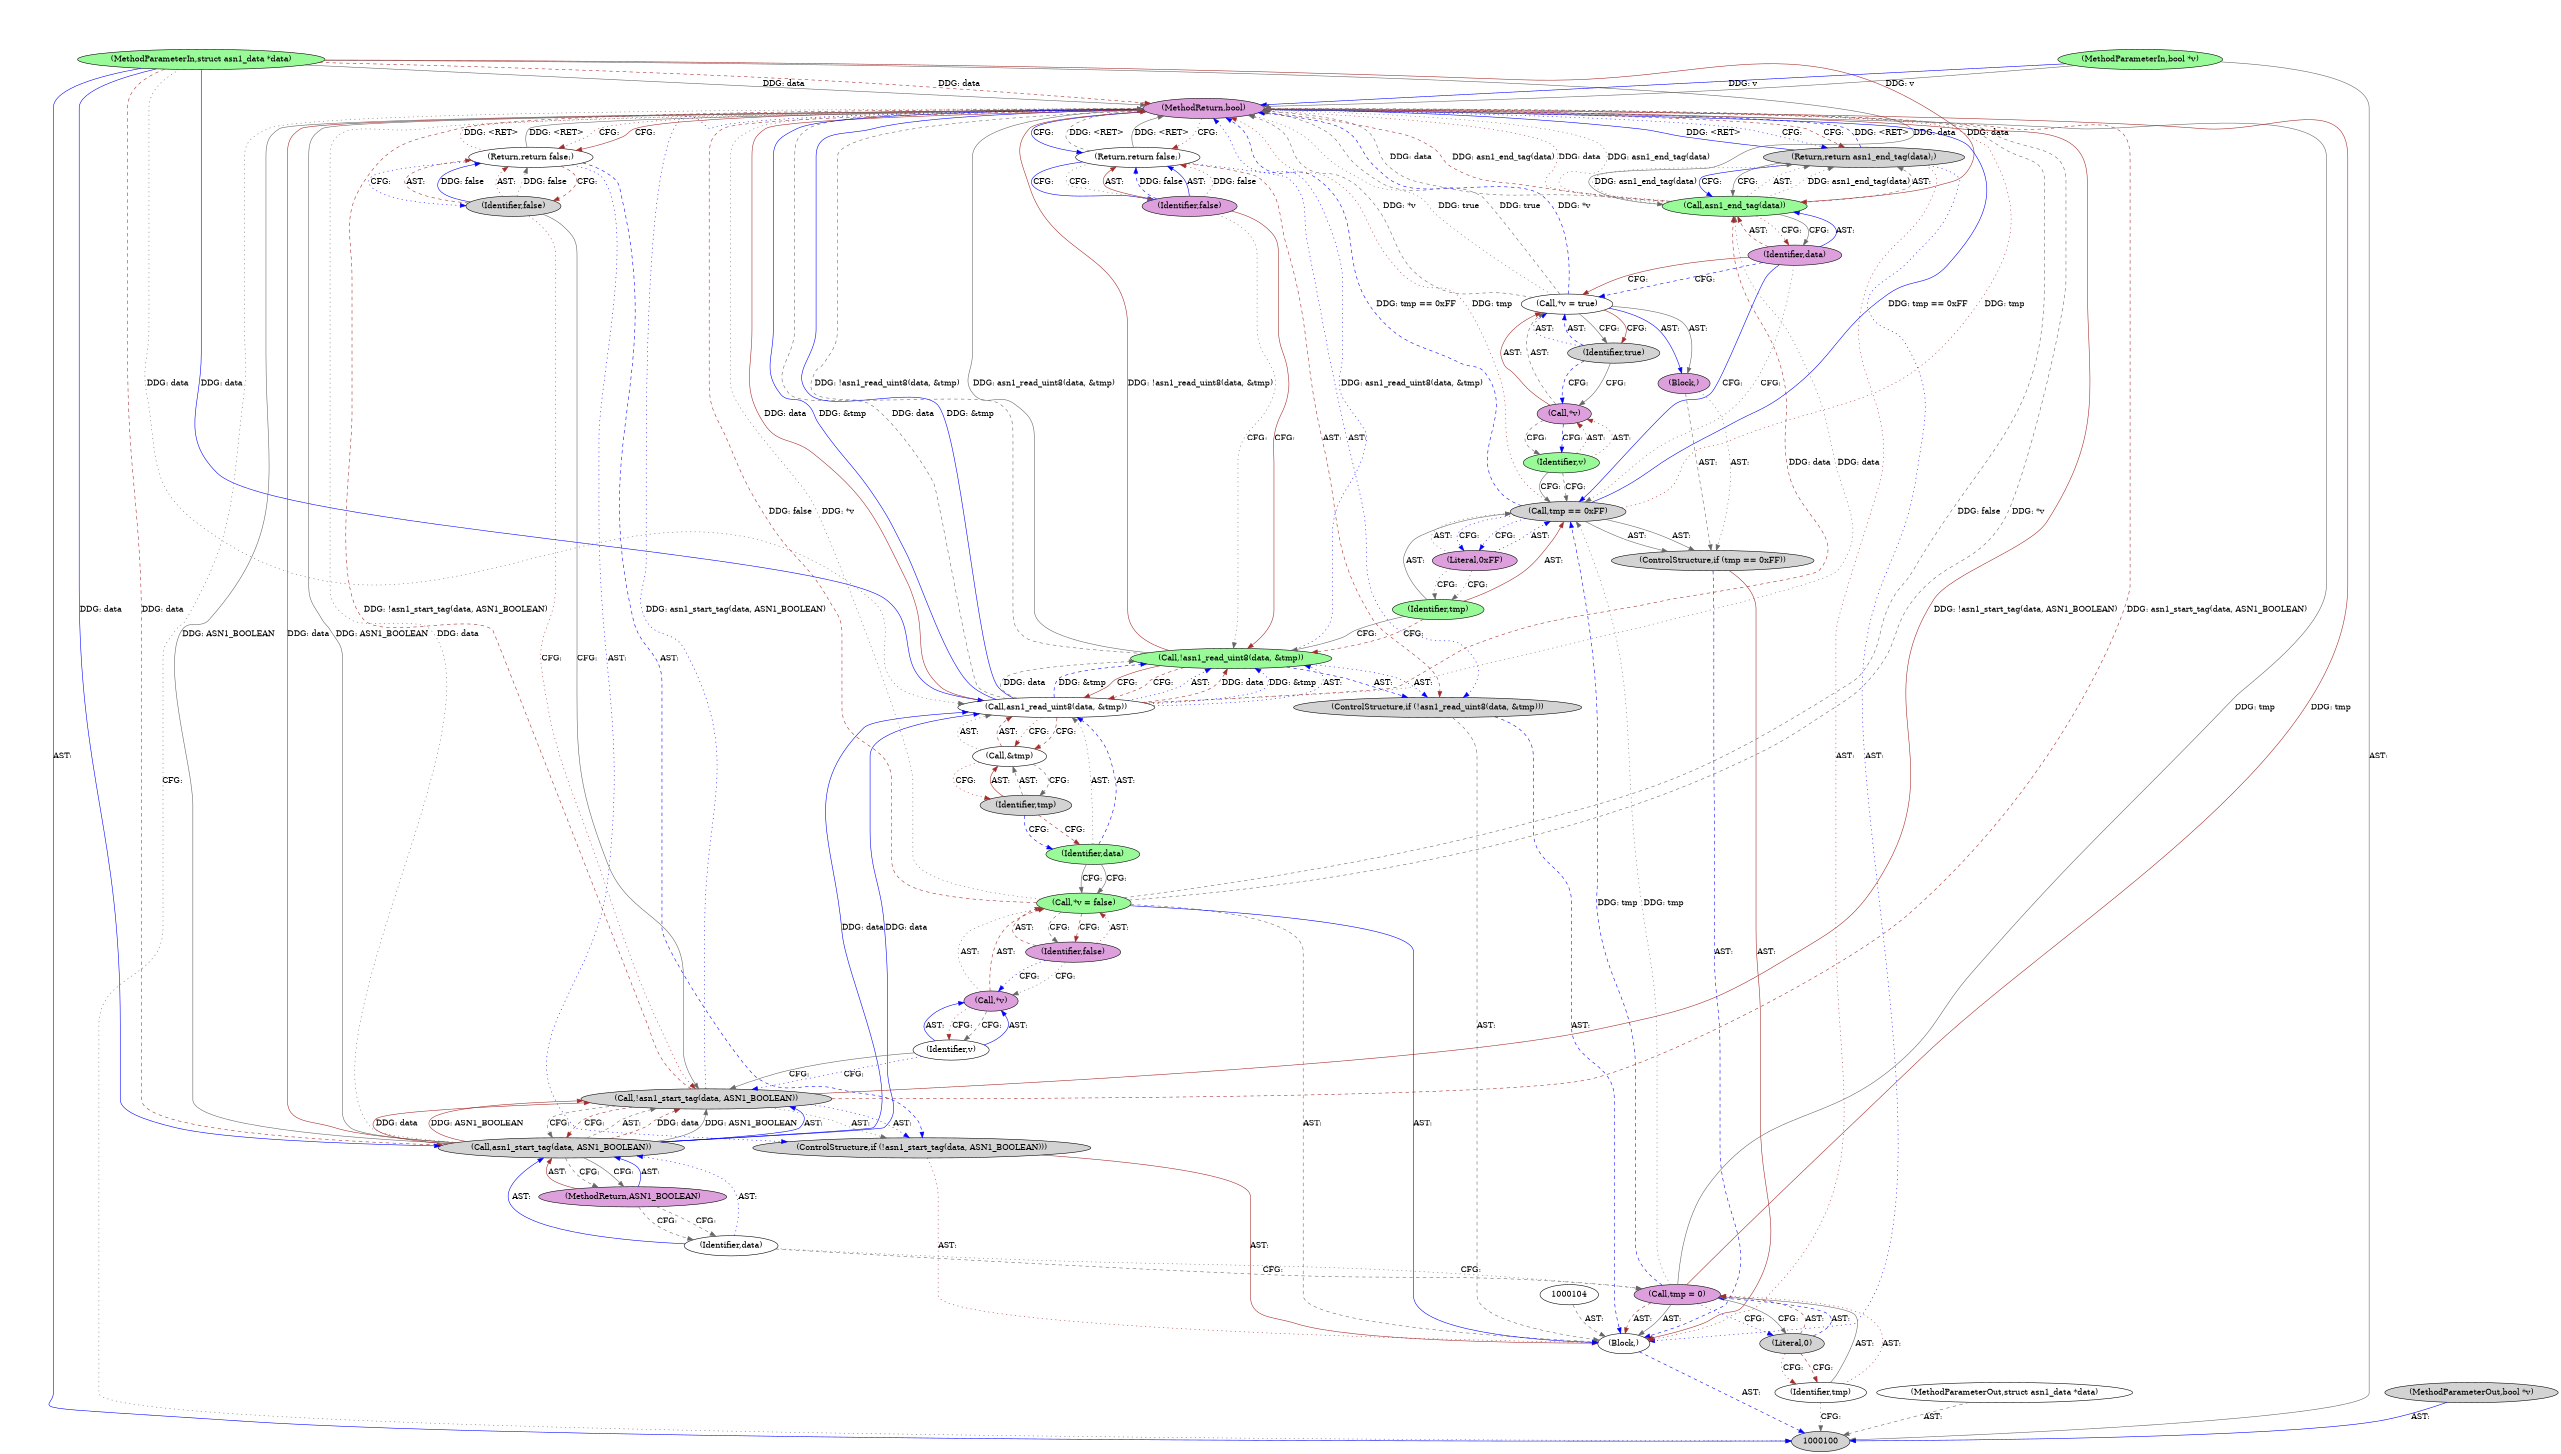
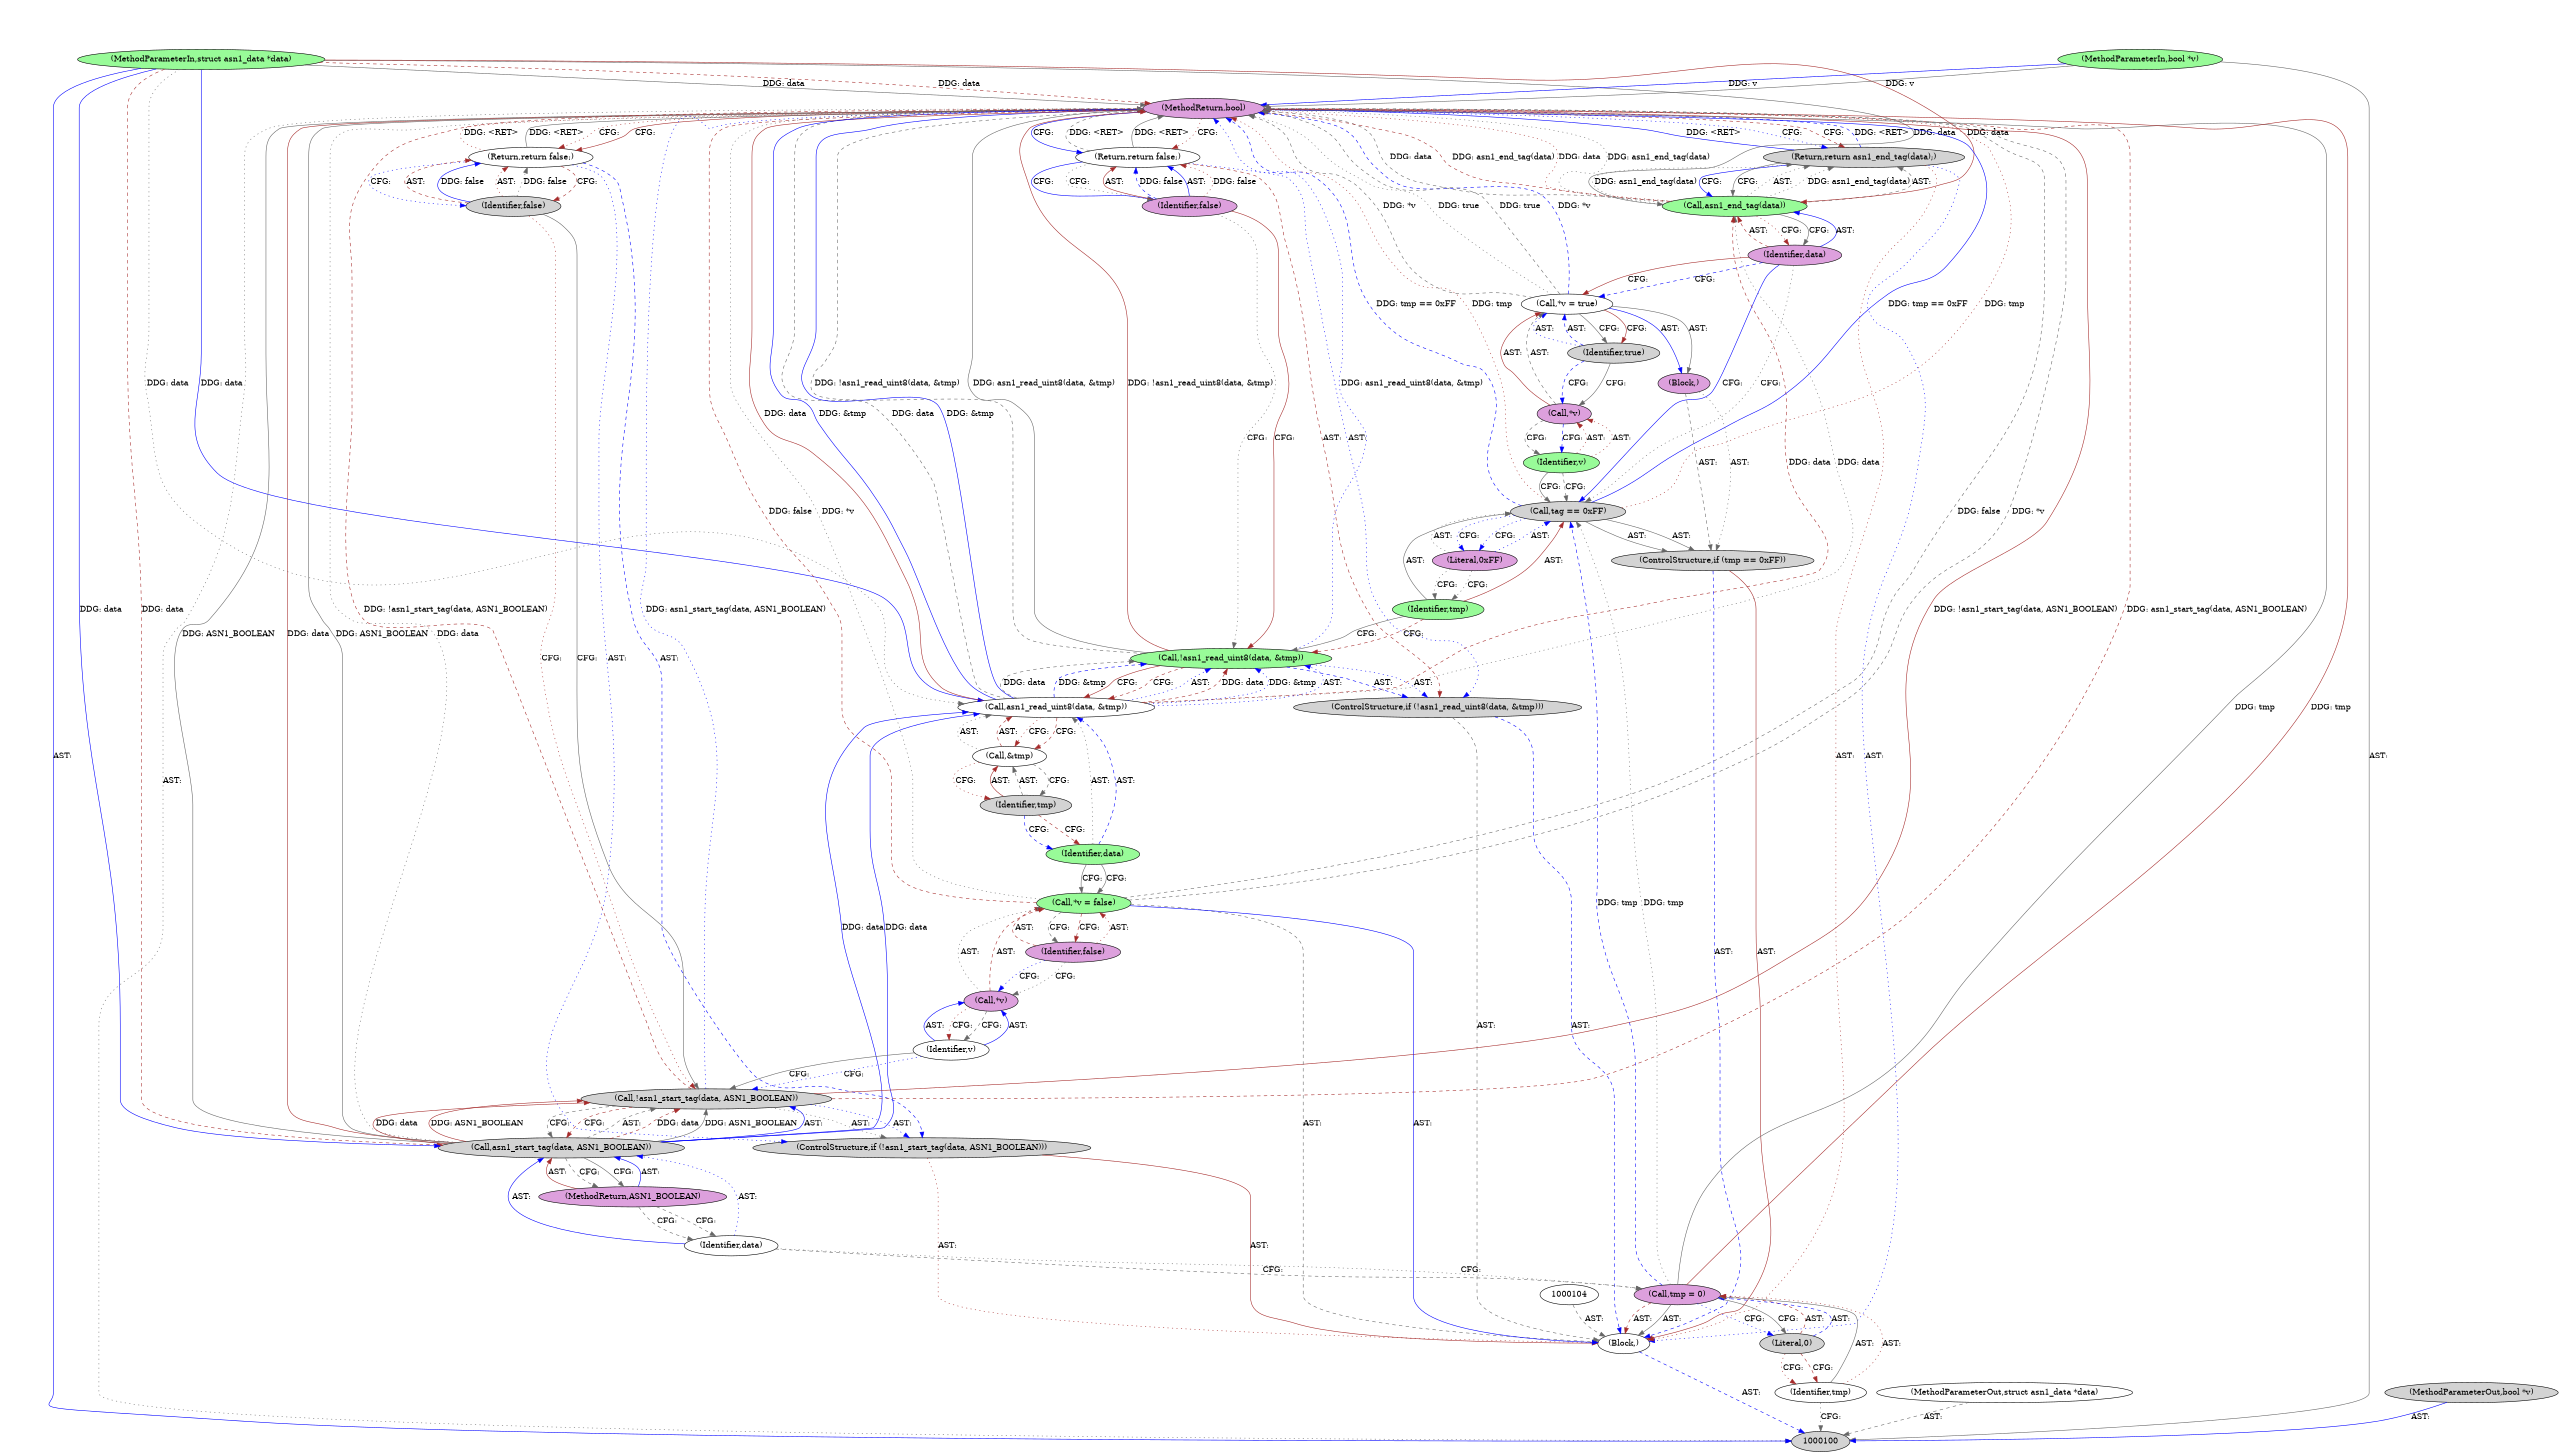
node "(Call,tmp == 0xFF)": label "(Call,tmp == 0xFF)" -> "(Call,tag == 0xFF)"
edge "(MethodReturn,bool)" -> "1000100": label "CFG: " -> "AST: "
